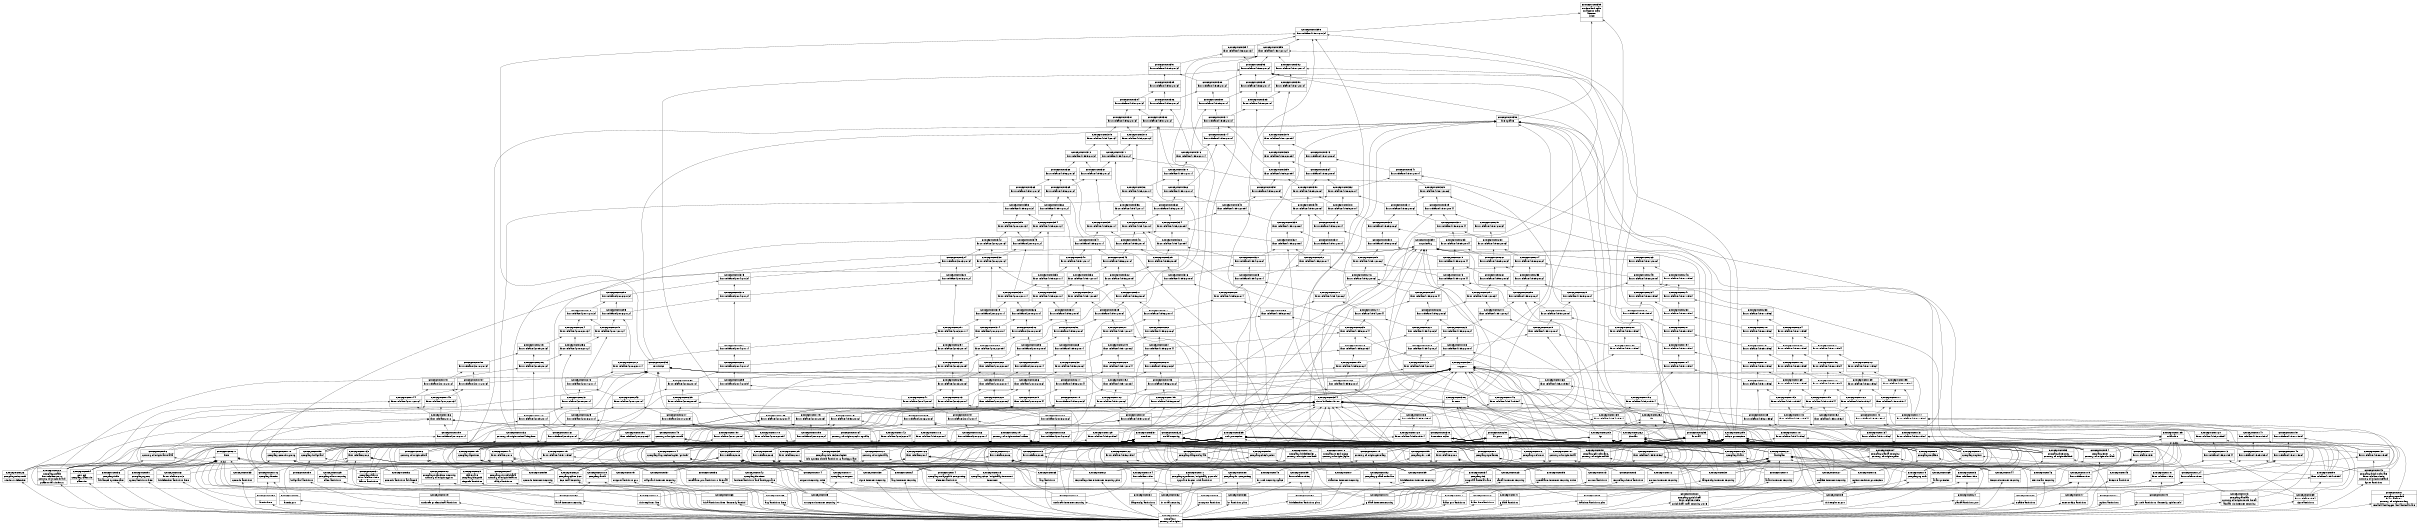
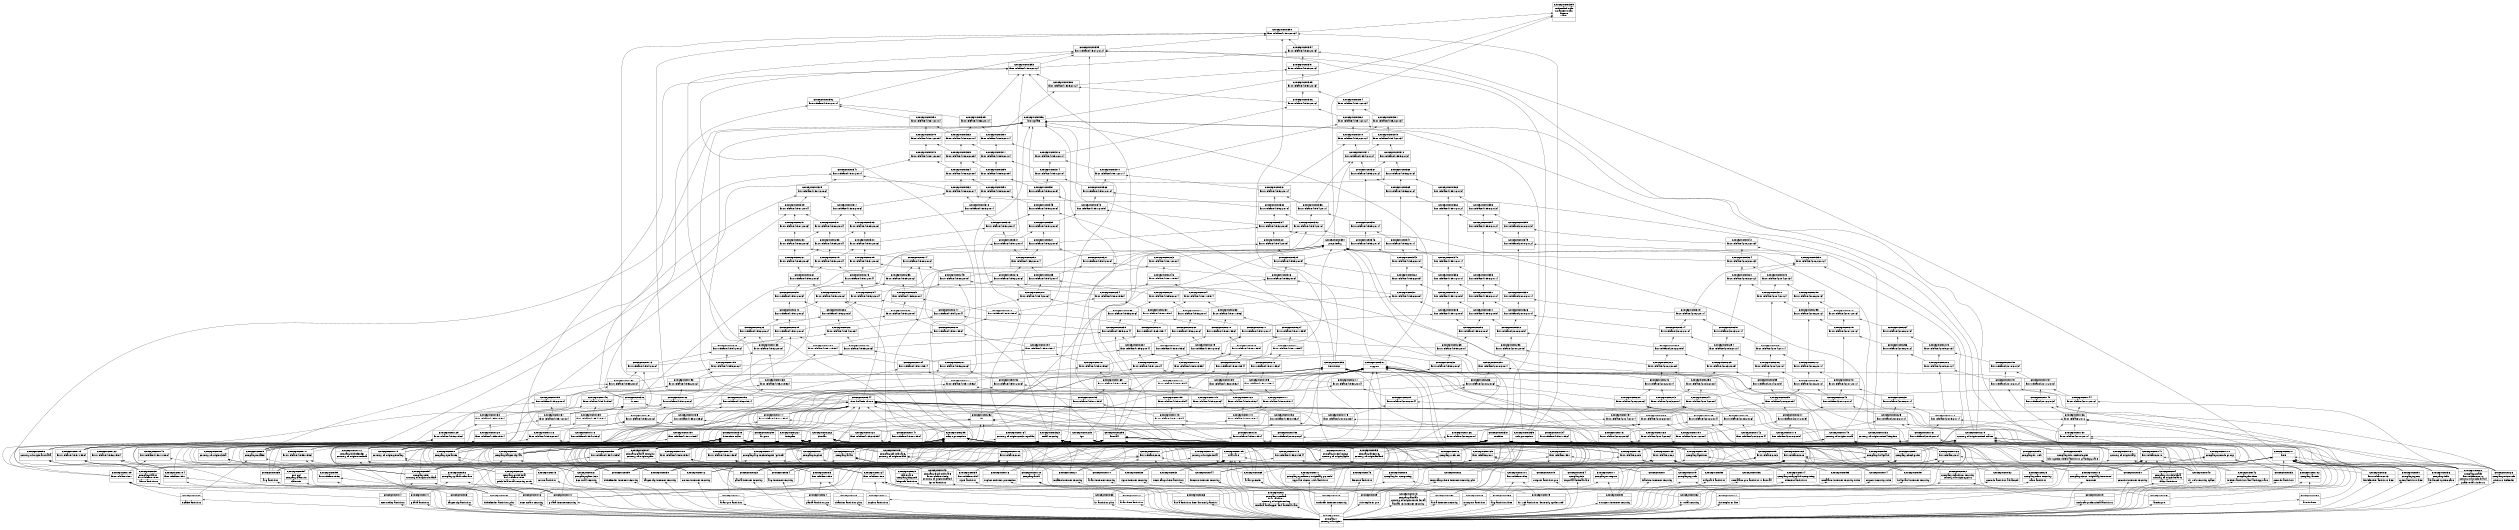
node "Concept_ctx_399": text "price" -> "states"
edge "Concept_ctx_376" -> "Concept_ctx_374": reversed
edge "Concept_ctx_211" -> "Concept_ctx_394": added
edge "Concept_ctx_91" -> "Concept_ctx_227": added
